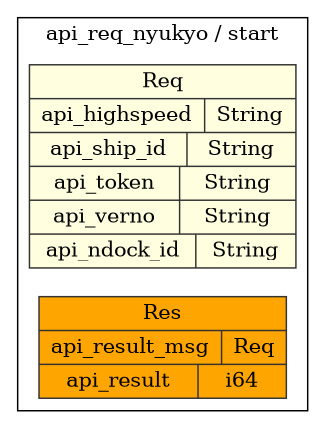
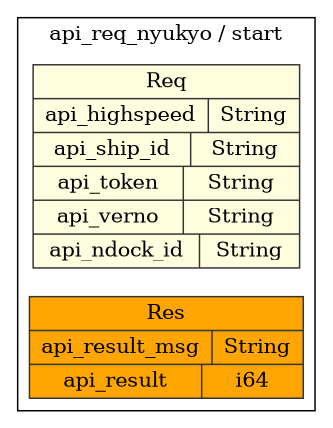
node "Res": text "Req" -> "String"
